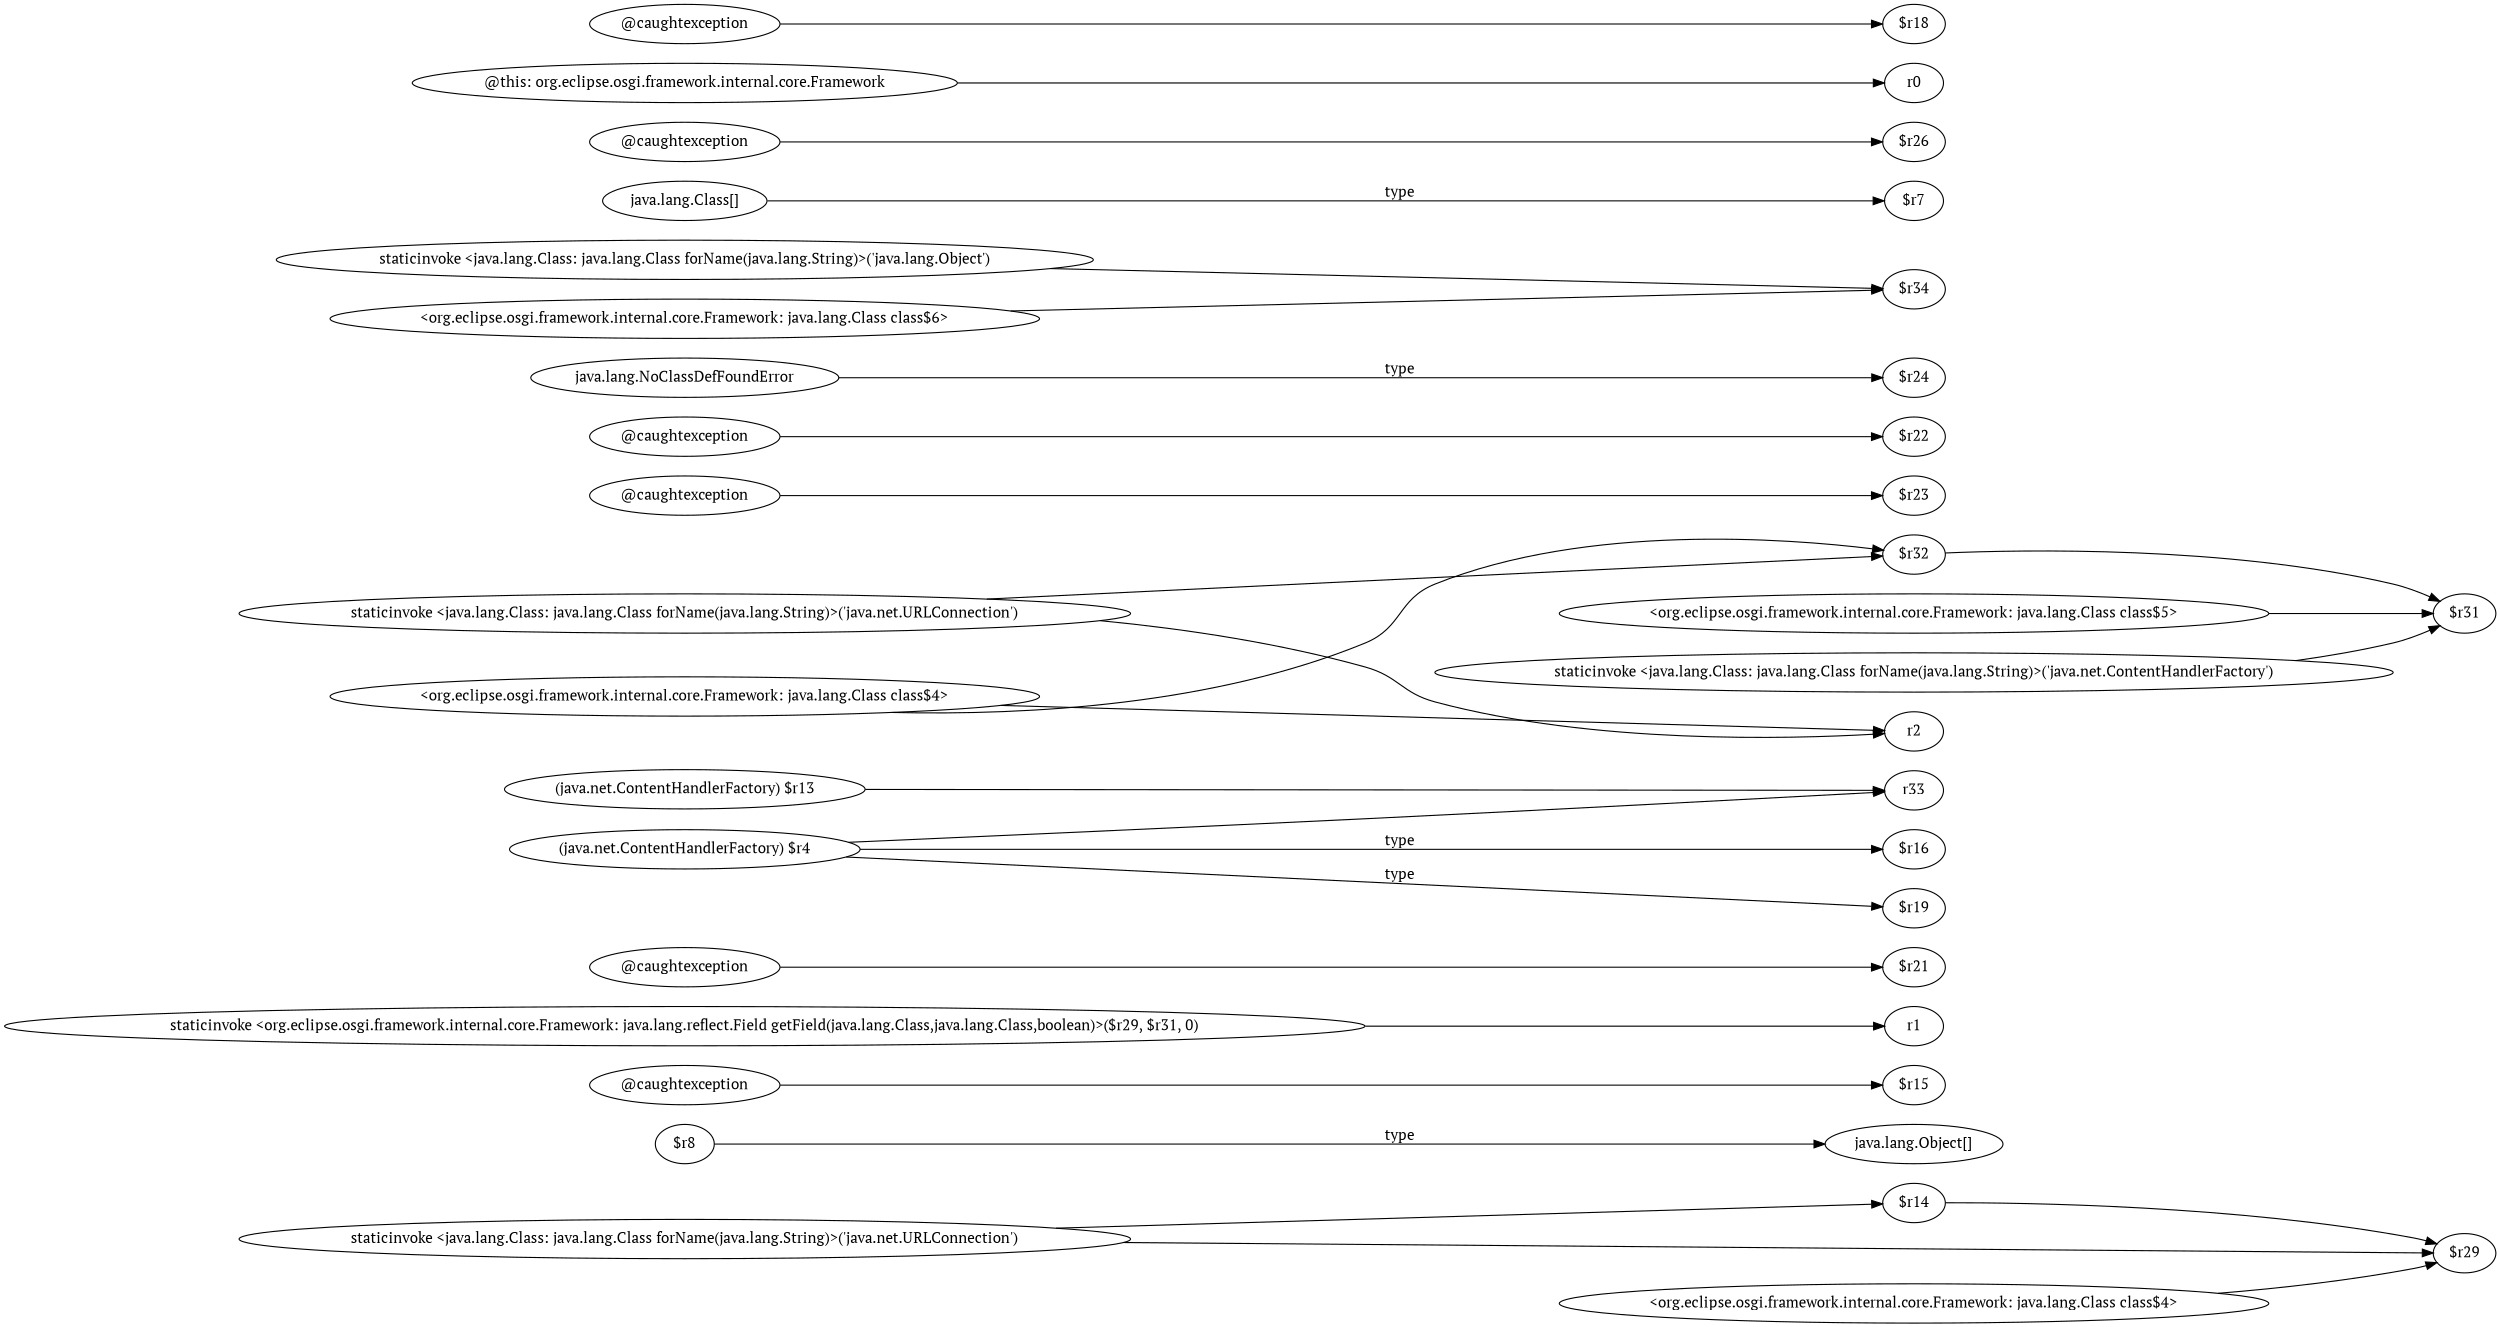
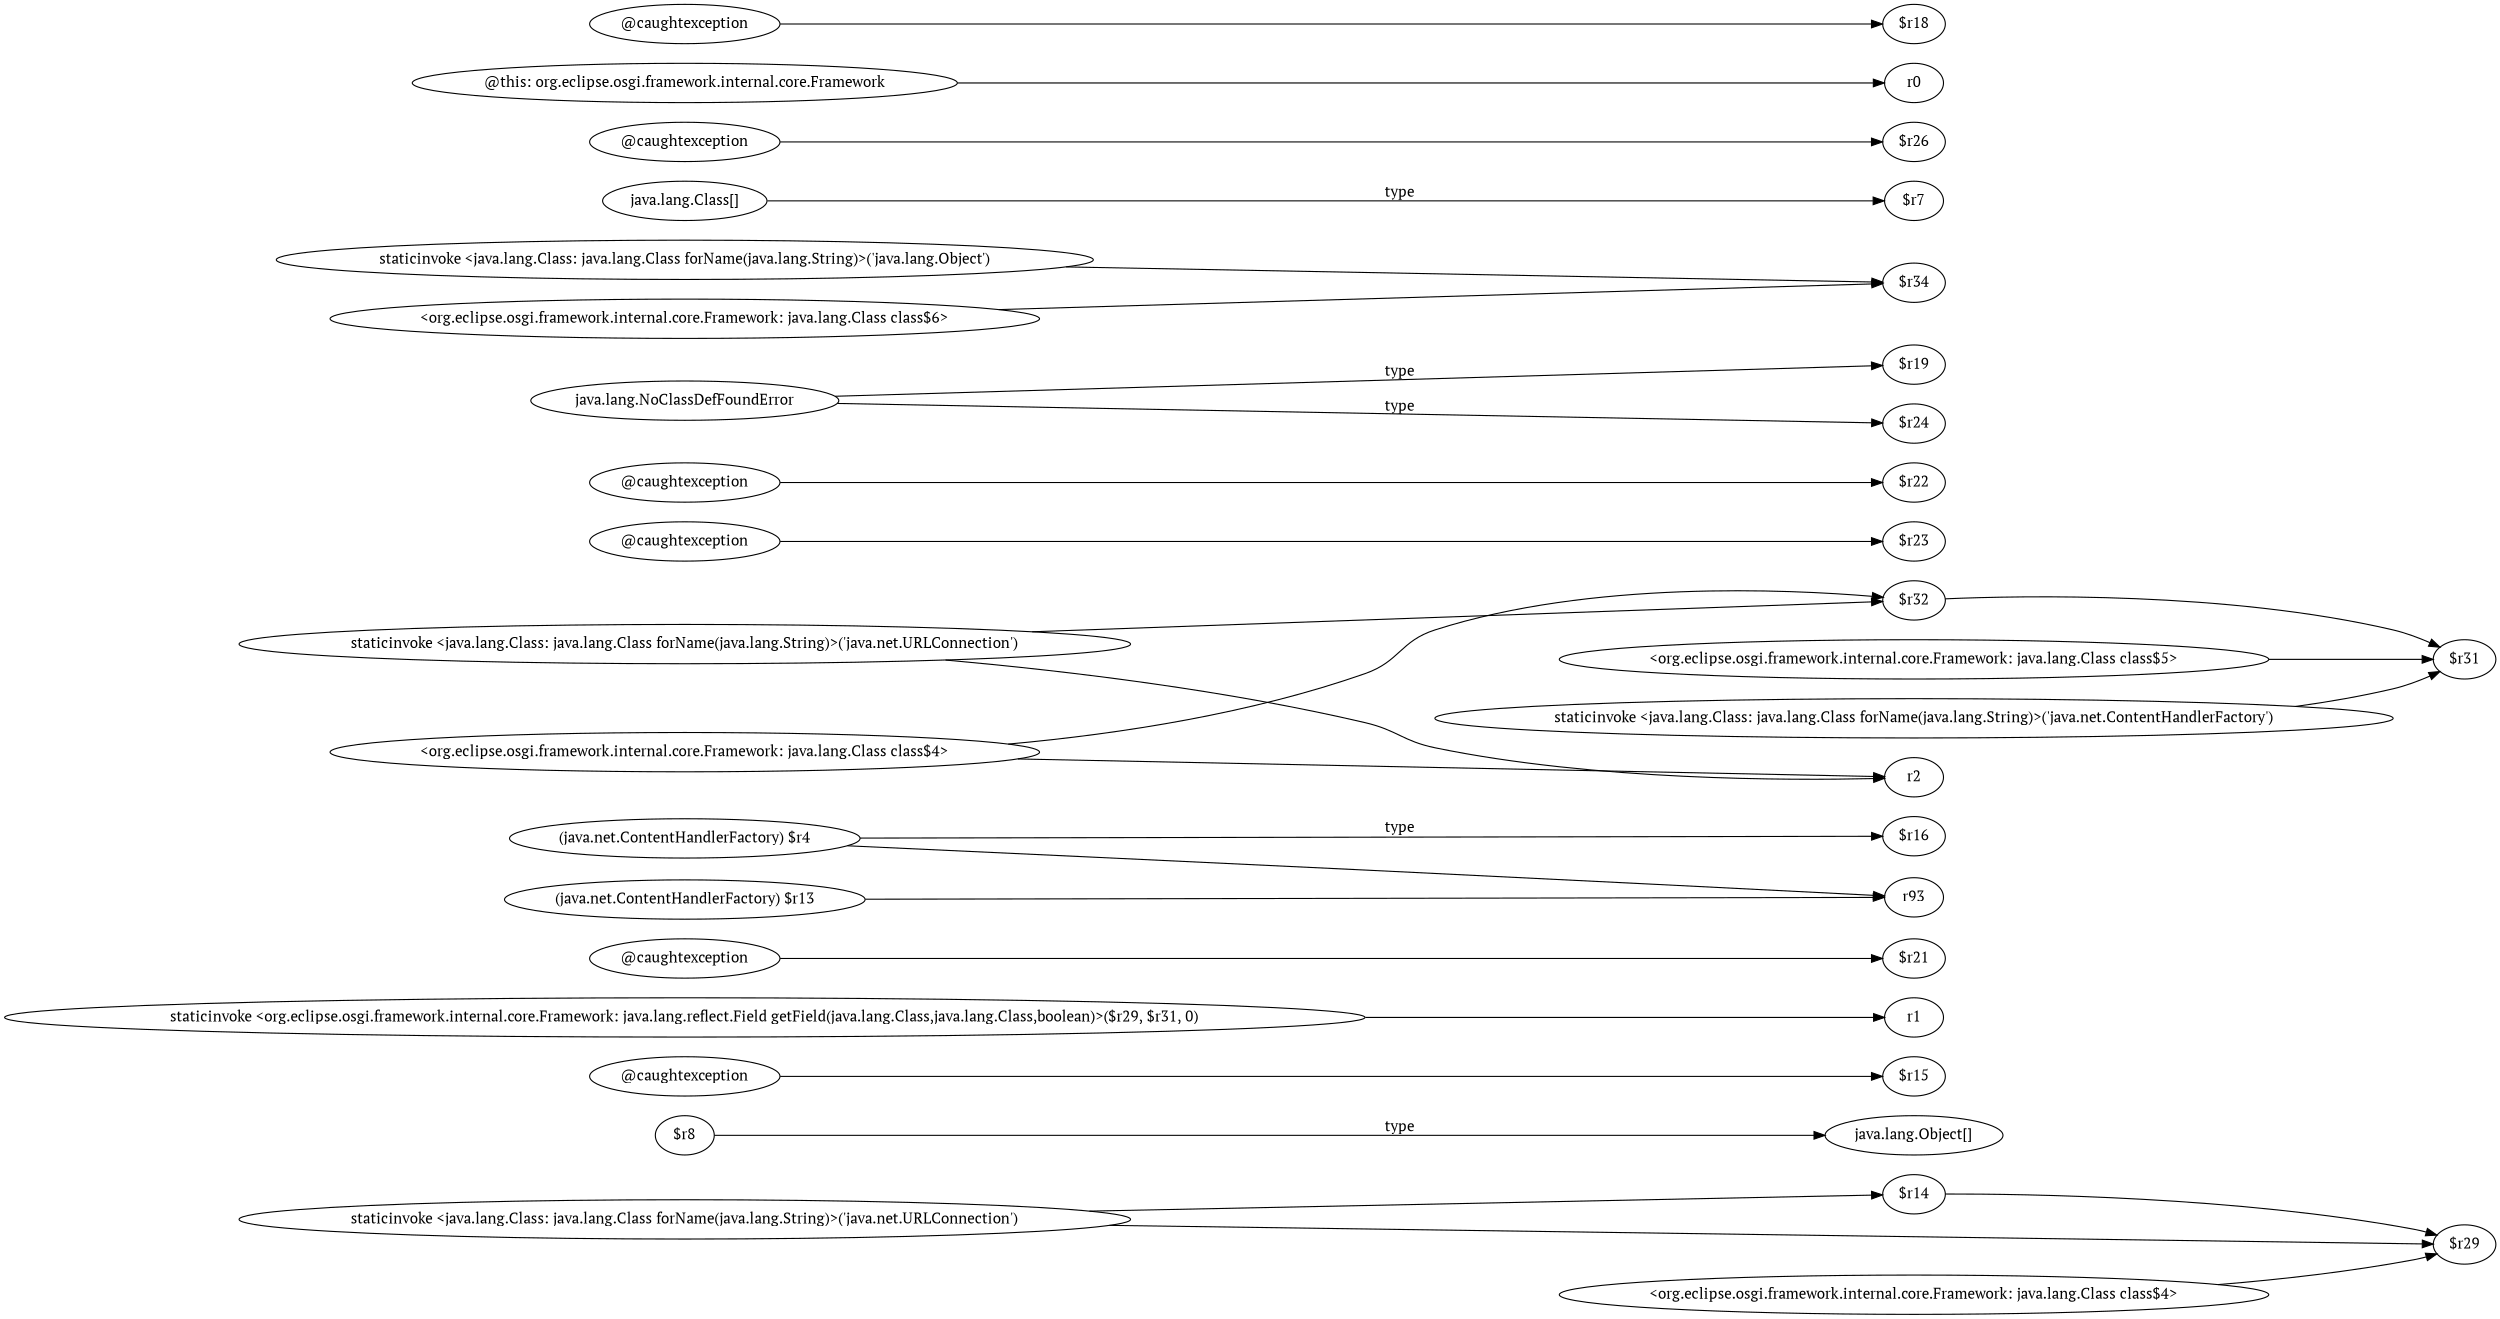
node "r33": label "r33" -> "r93"
edge "(java.net.ContentHandlerFactory) $r4" -> "$r19": now "java.lang.NoClassDefFoundError" -> "$r19"
